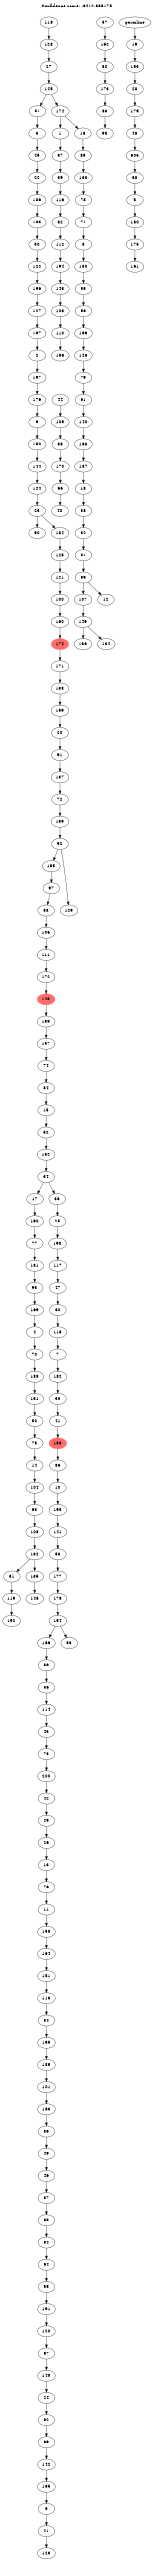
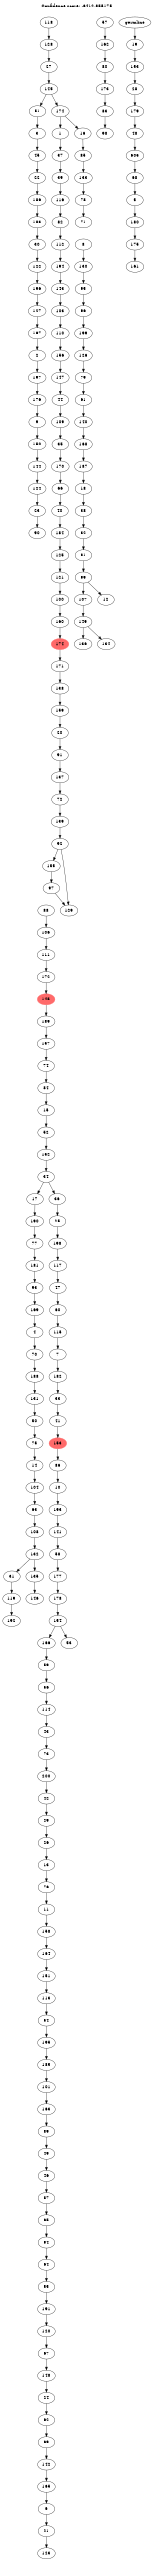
edge "71" -> "8": removed
node "147": added
edge "23" -> "184": now "40" -> "184"
edge "97" -> "88": now "97" -> "129"
